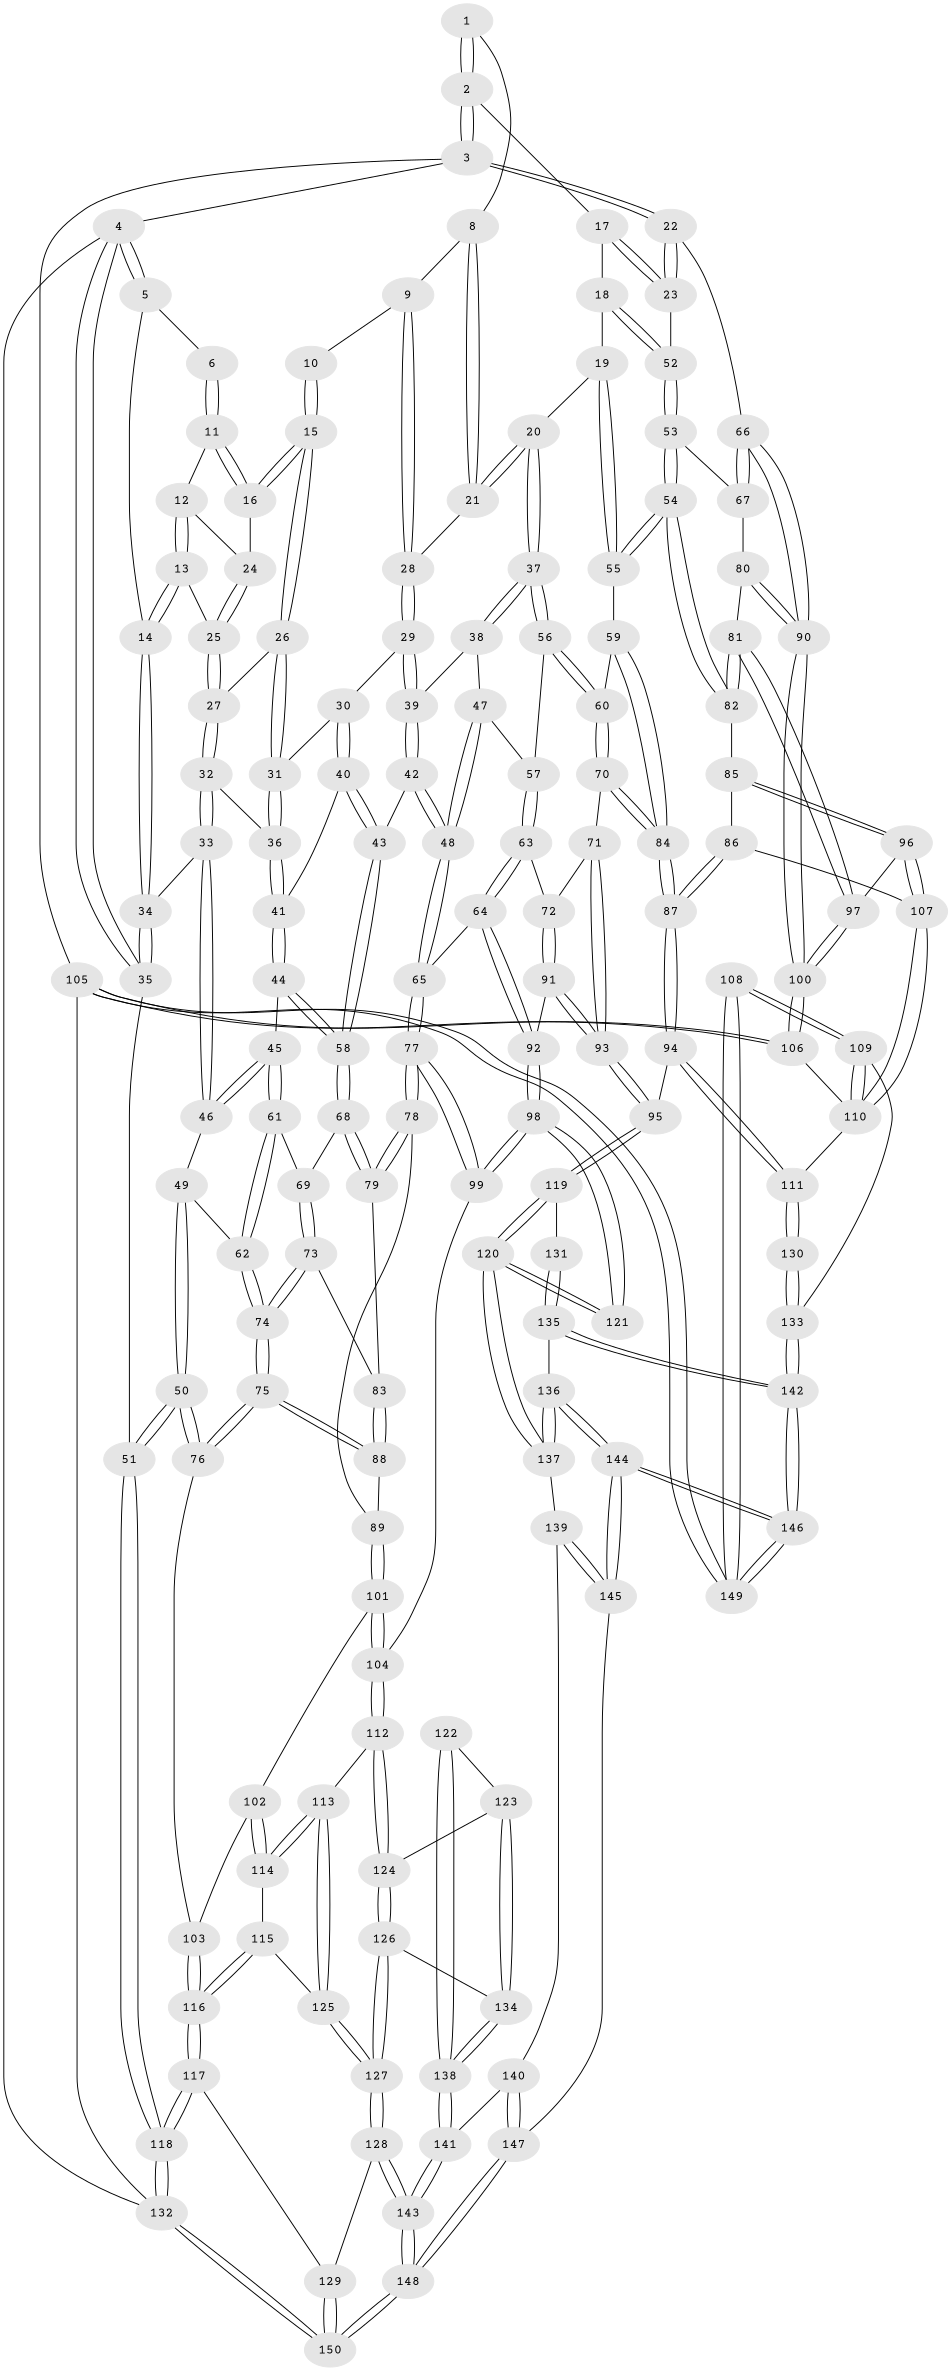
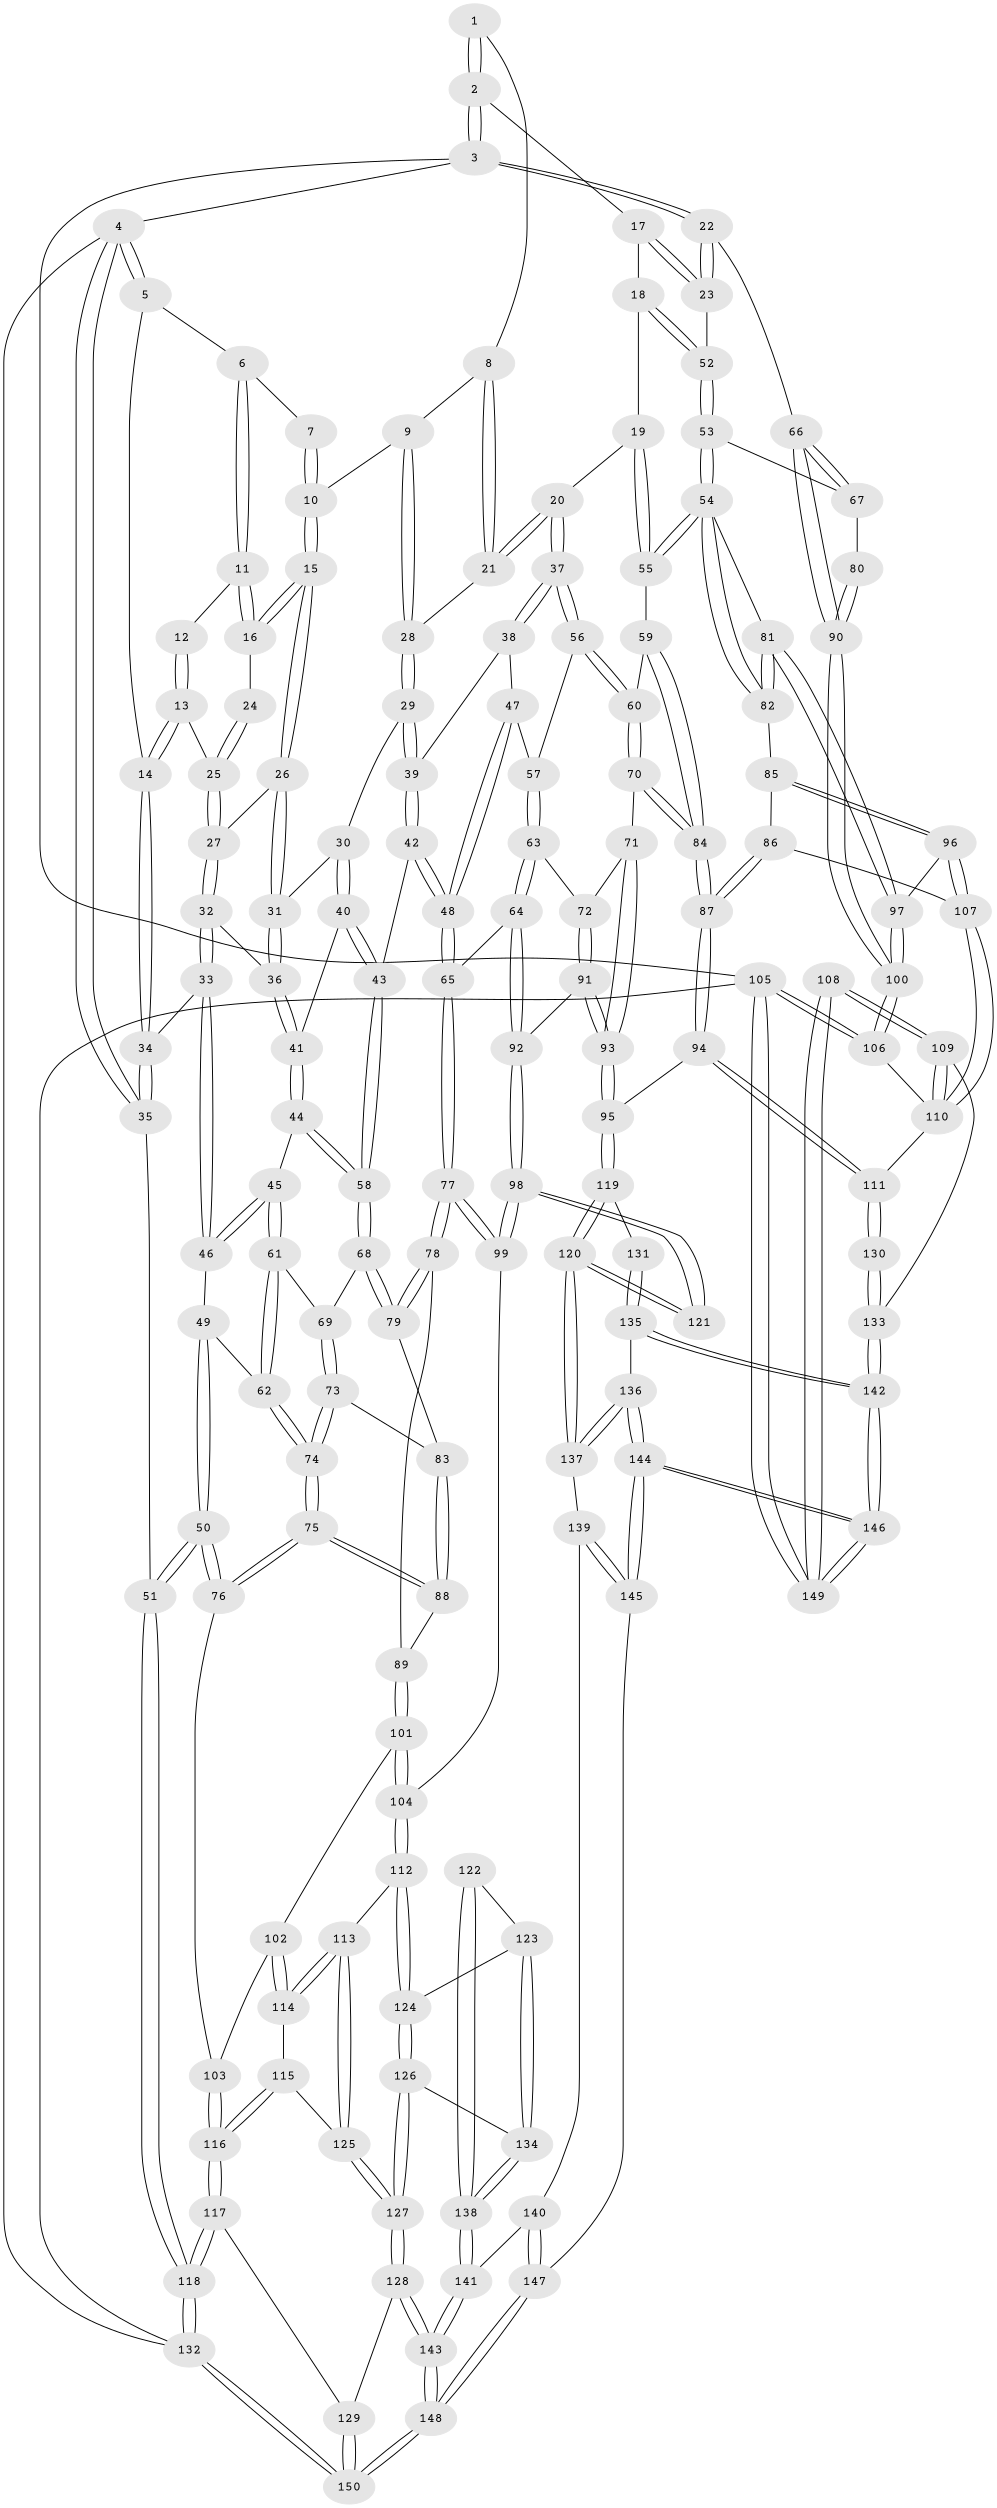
node "7": added
edge "12" -- "24": removed
edge "80" -- "81": now "54" -- "81"
